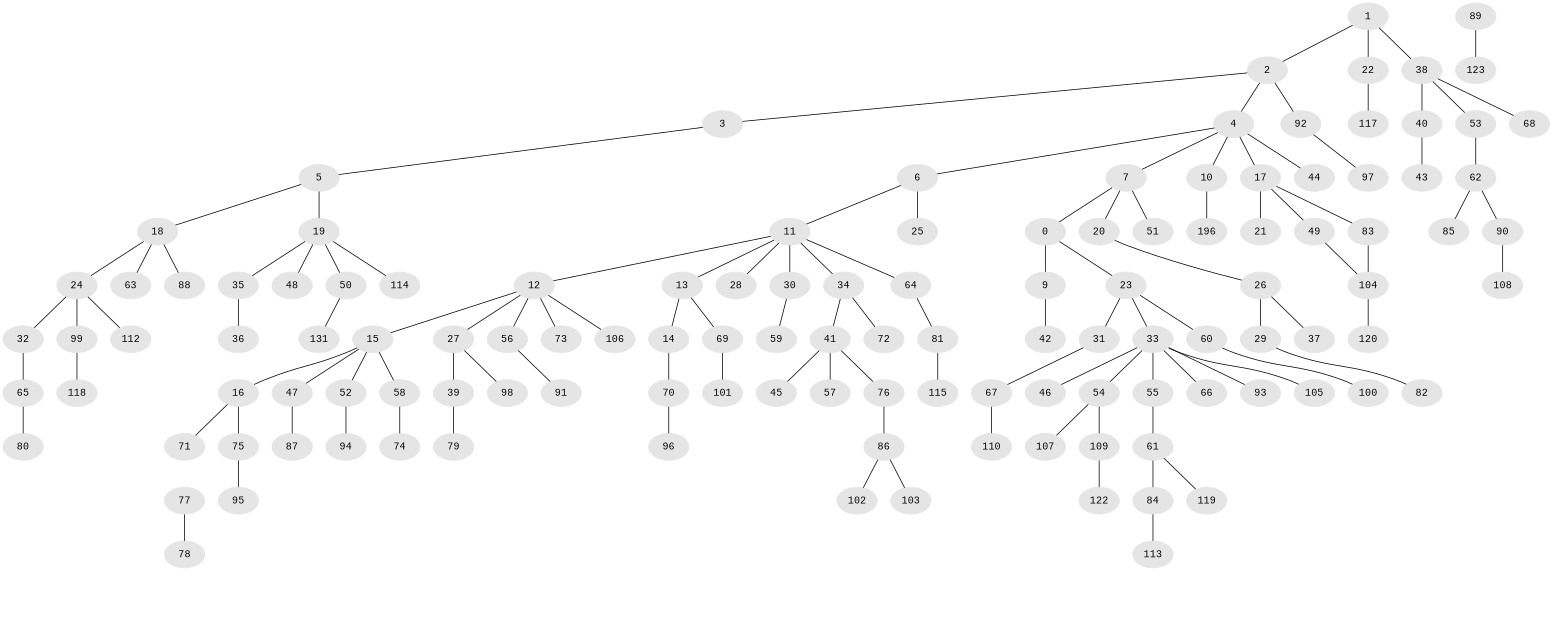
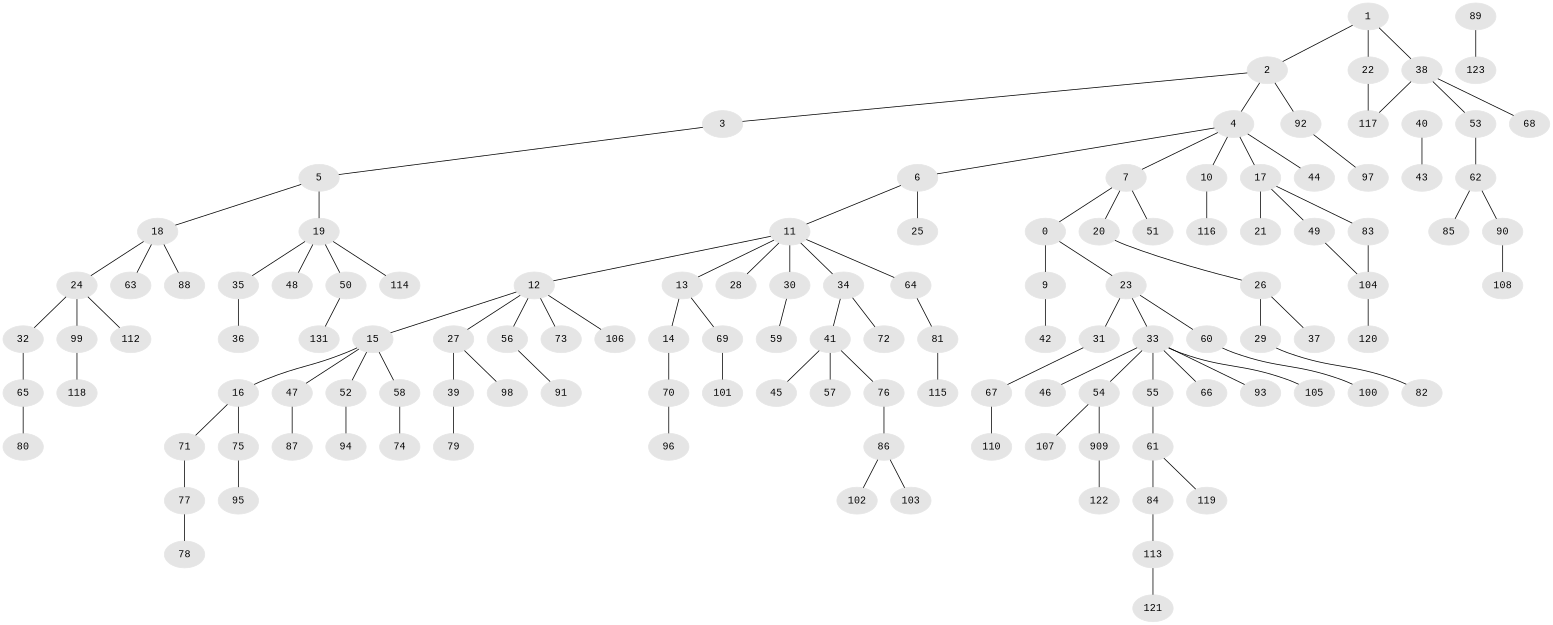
edge "38" -- "40": now "38" -- "117"
node "196": label "196" -> "116"
node "109": label "109" -> "909"
edge "71" -- "77": added
node "121": added
